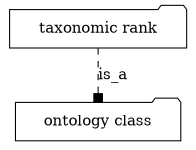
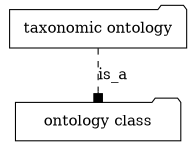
node "taxonomic rank": label "taxonomic rank" -> "taxonomic ontology"
